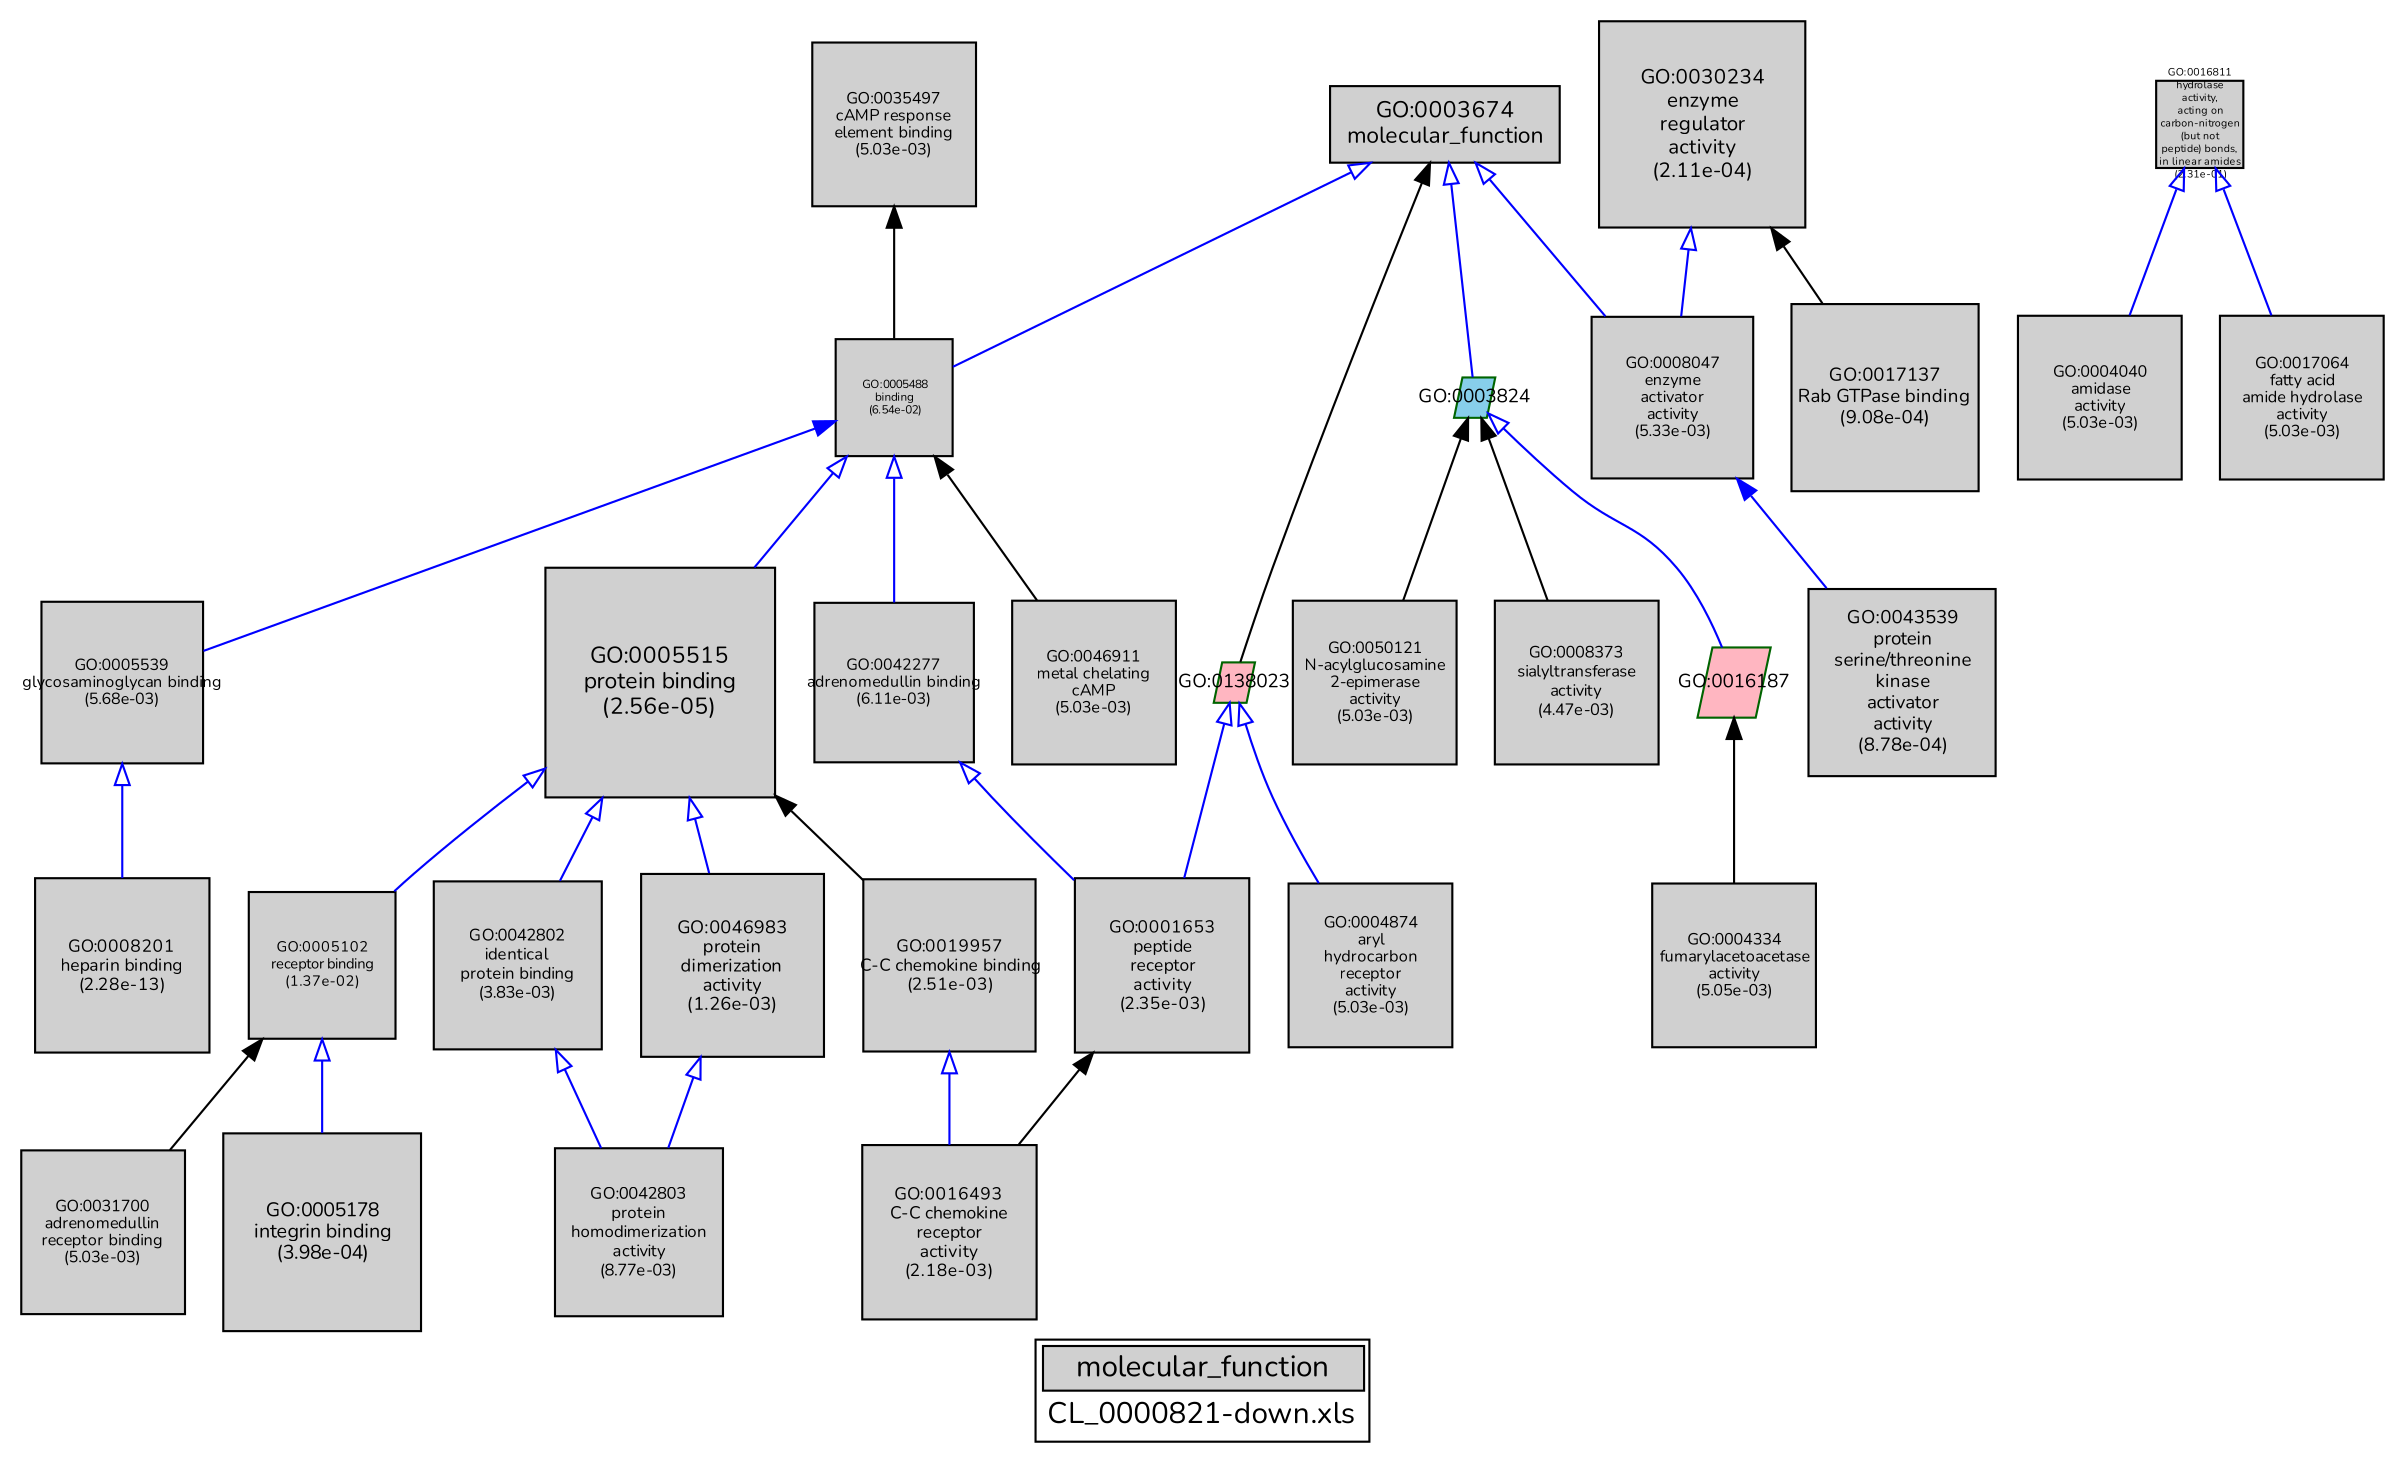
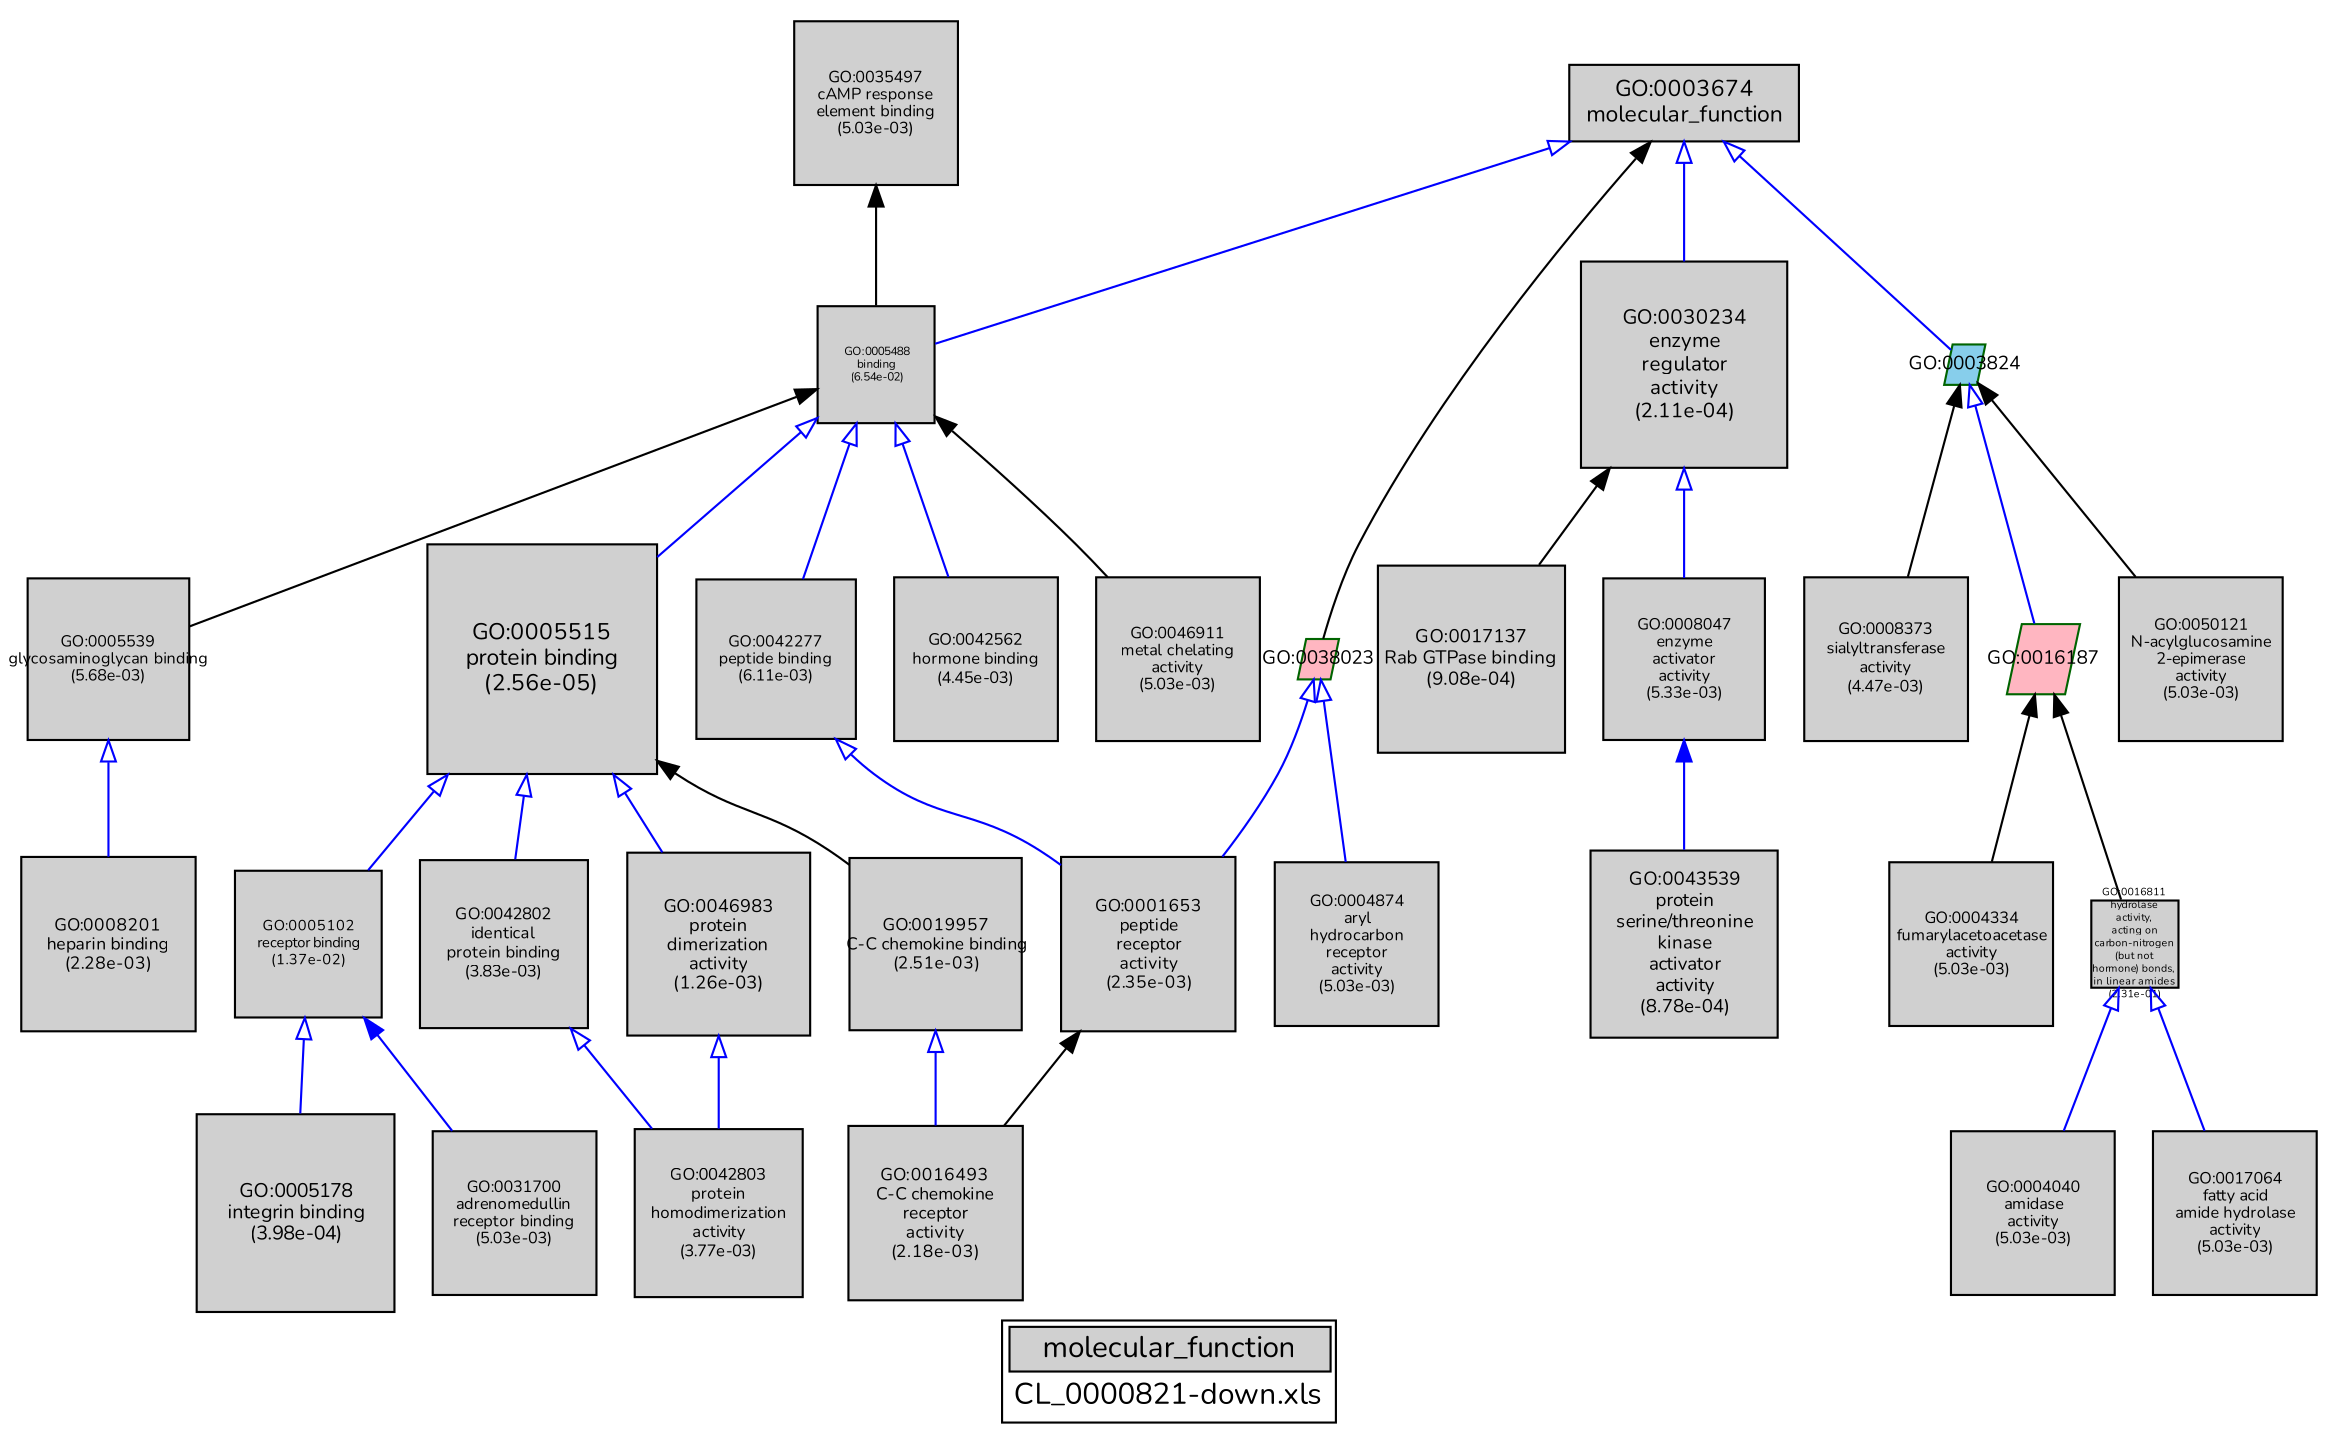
node "GO:0016811": text "peptide) bonds," -> "hormone) bonds,"
edge "GO:0008047" -> "GO:0003674": now "GO:0030234" -> "GO:0003674"
edge "GO:0005539" -> "GO:0005488": color blue -> black
node "GO:0042562": added
node "GO:0042277": text "adrenomedullin binding" -> "peptide binding"
node "GO:0138023": label "GO:0138023" -> "GO:0038023"
node "GO:0046911": text "cAMP" -> "activity"
edge "GO:0016811" -> "GO:0016187": added
node "GO:0008201": text "(2.28e-13)" -> "(2.28e-03)"
node "GO:0004334": text "(5.05e-03)" -> "(5.03e-03)"
edge "GO:0031700" -> "GO:0005102": color black -> blue
node "GO:0042803": text "(8.77e-03)" -> "(3.77e-03)"
